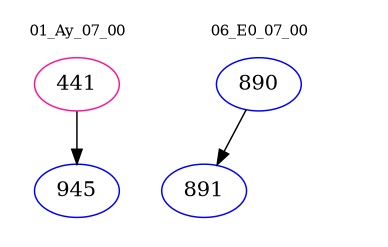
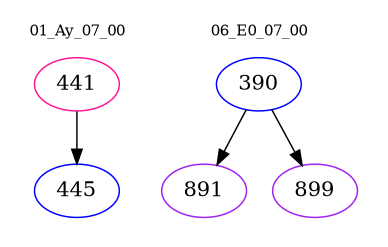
node "890": label "890" -> "390"
node "945": label "945" -> "445"
node "891": color blue -> purple
node "899": added
